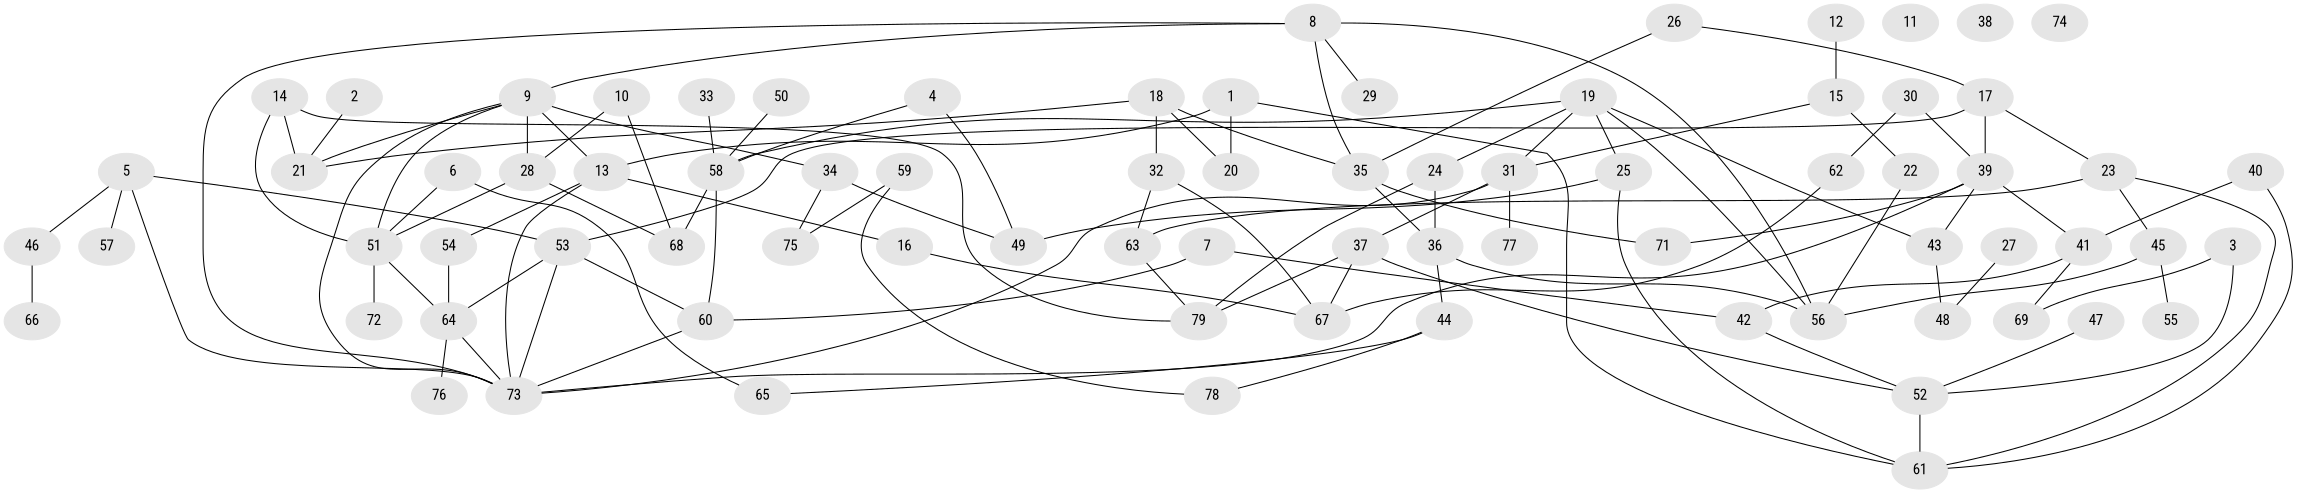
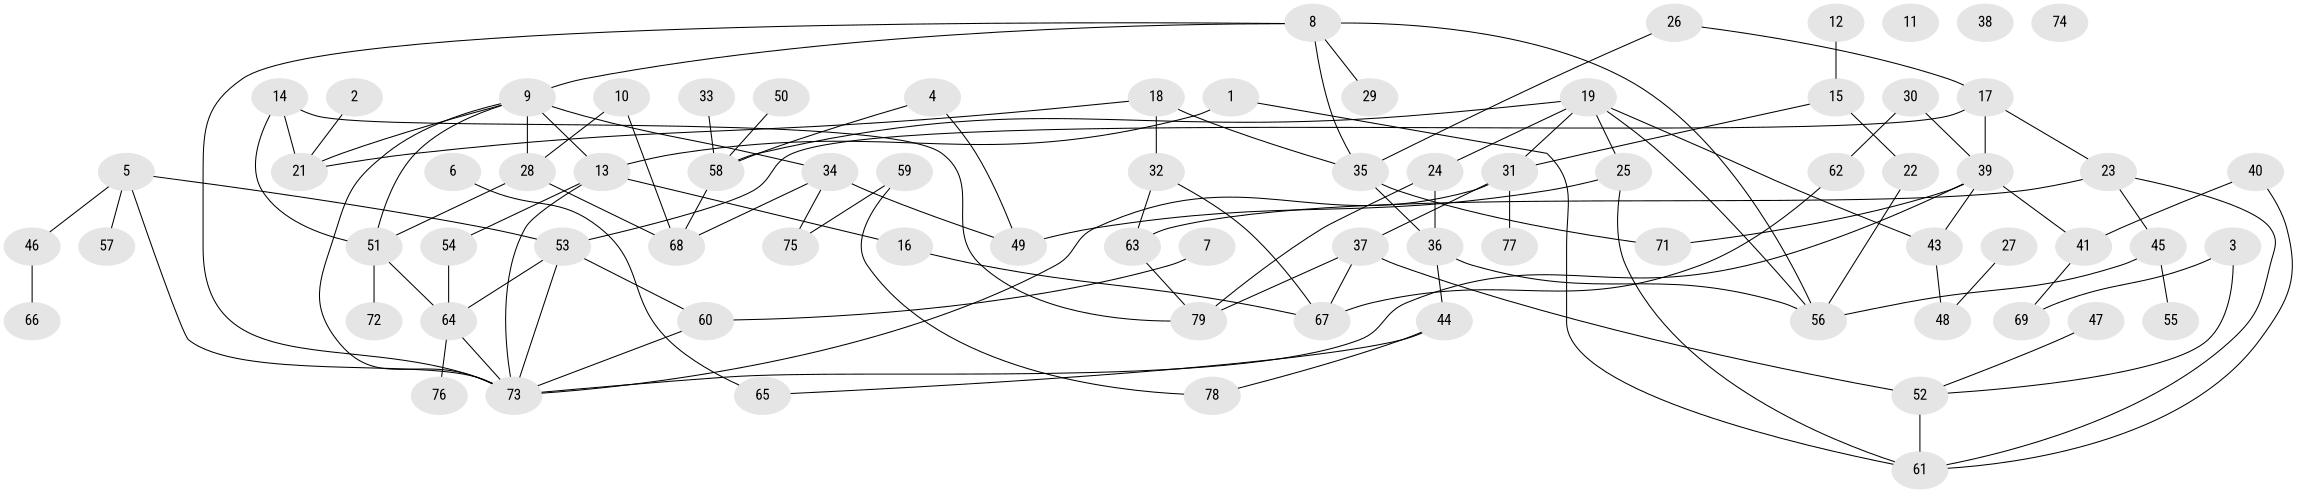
node "20": removed
edge "34" -- "68": added
edge "6" -- "51": removed
edge "58" -- "60": removed
node "42": removed
